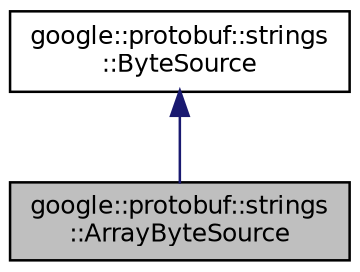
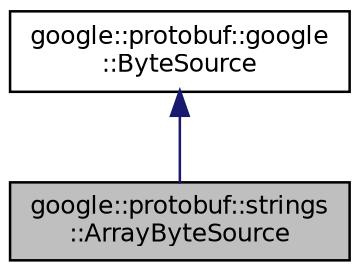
node "google::protobuf::strings ::ByteSource": label "google::protobuf::strings ::ByteSource" -> "google::protobuf::google ::ByteSource"
